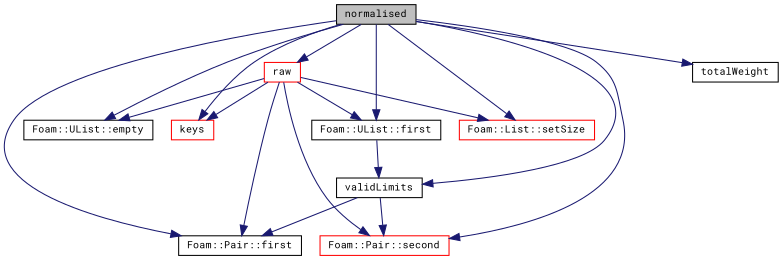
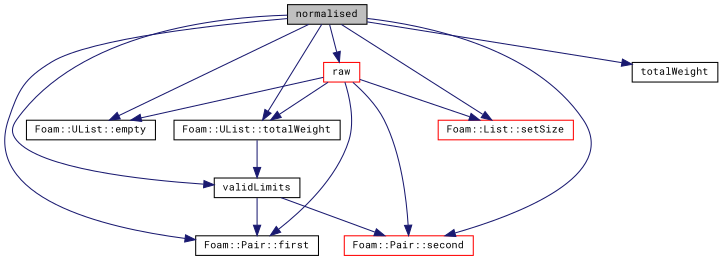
node "keys": removed
node "Foam::UList::first": label "Foam::UList::first" -> "Foam::UList::totalWeight"
